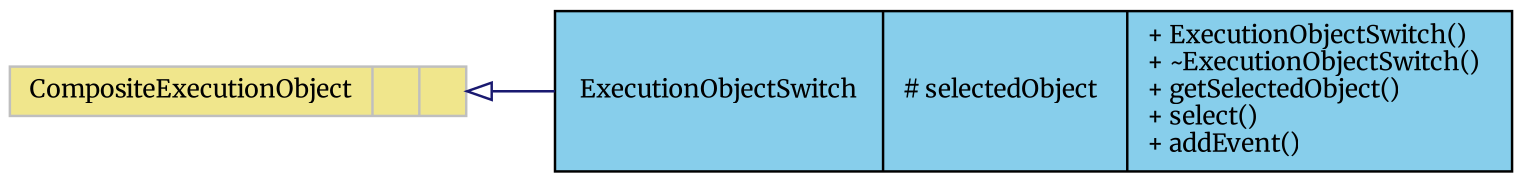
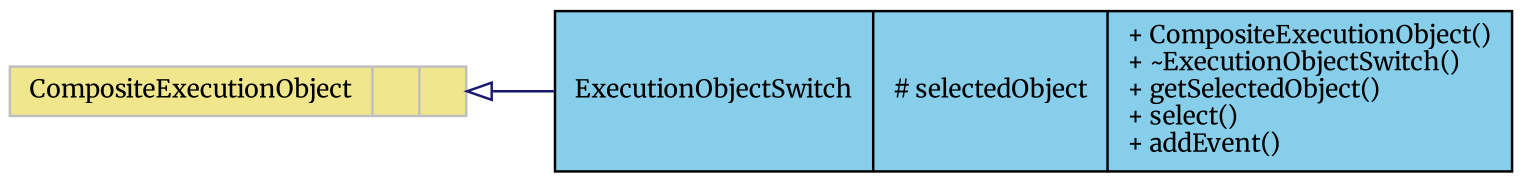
node "ExecutionObjectSwitch": text "+ ExecutionObjectSwitch()" -> "+ CompositeExecutionObject()"
